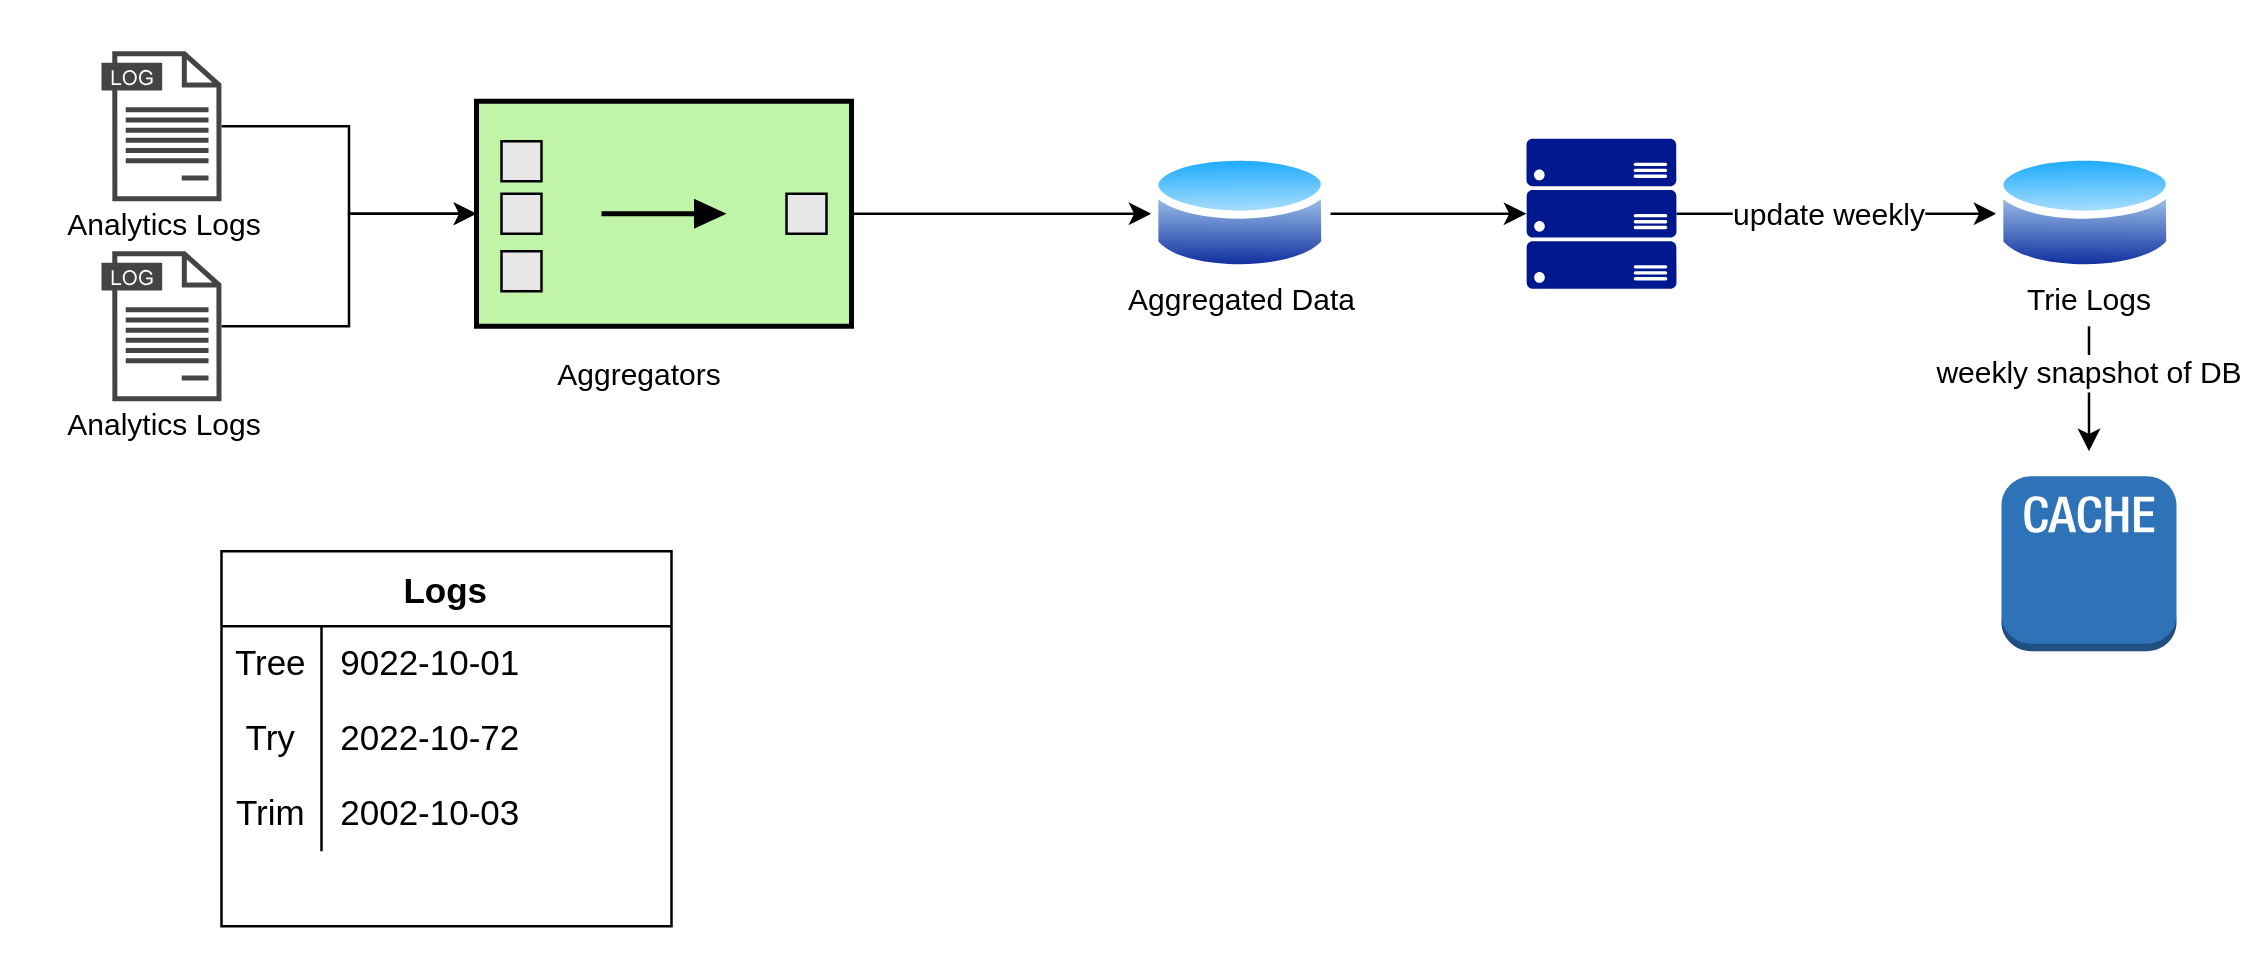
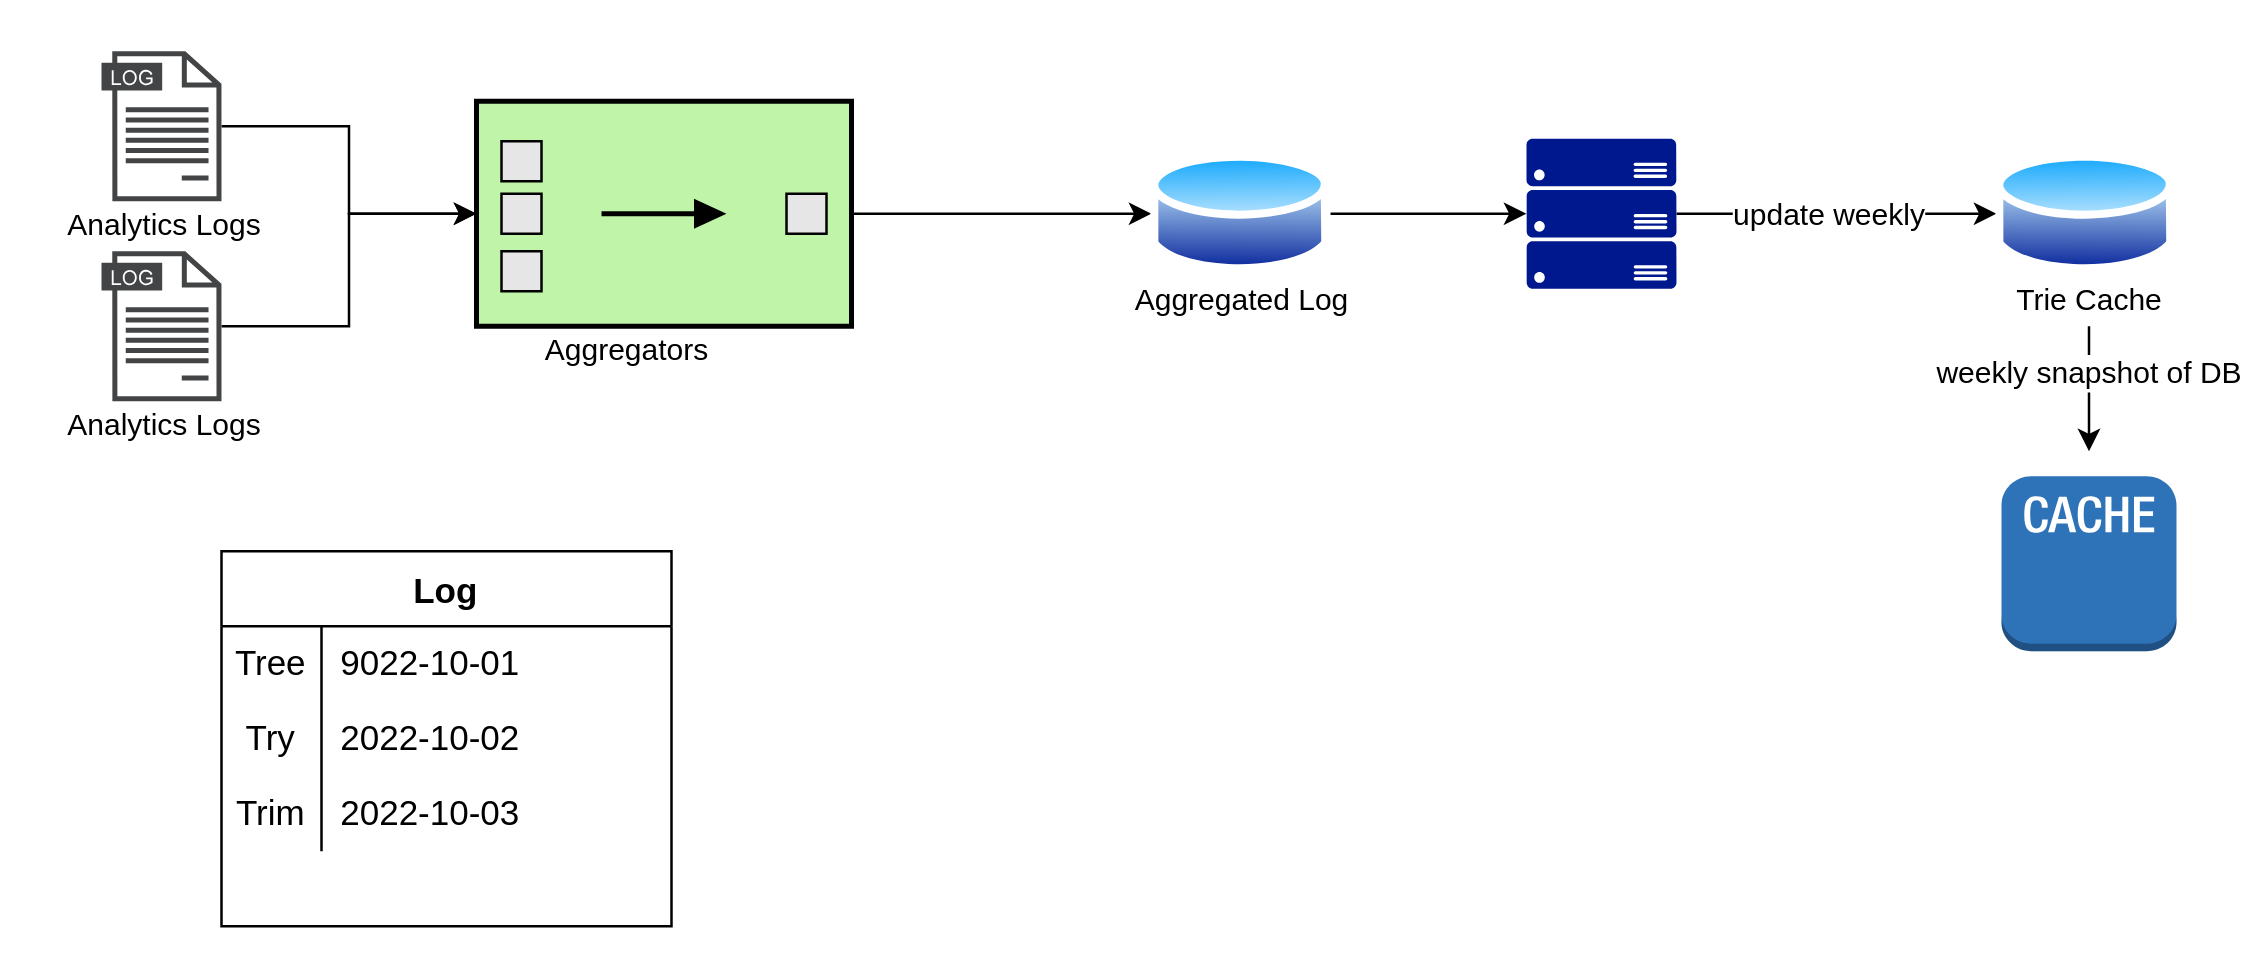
node "Aggregated Data": label "Aggregated Data" -> "Aggregated Log"
node "Trie Logs": label "Trie Logs" -> "Trie Cache"
node "Aggregators": moved (639, 376) -> (626, 351)
node "Logs": label "Logs" -> "Log"
node "2022-10-72": label "2022-10-72" -> "2022-10-02"
node "2002-10-03": label "2002-10-03" -> "2022-10-03"
